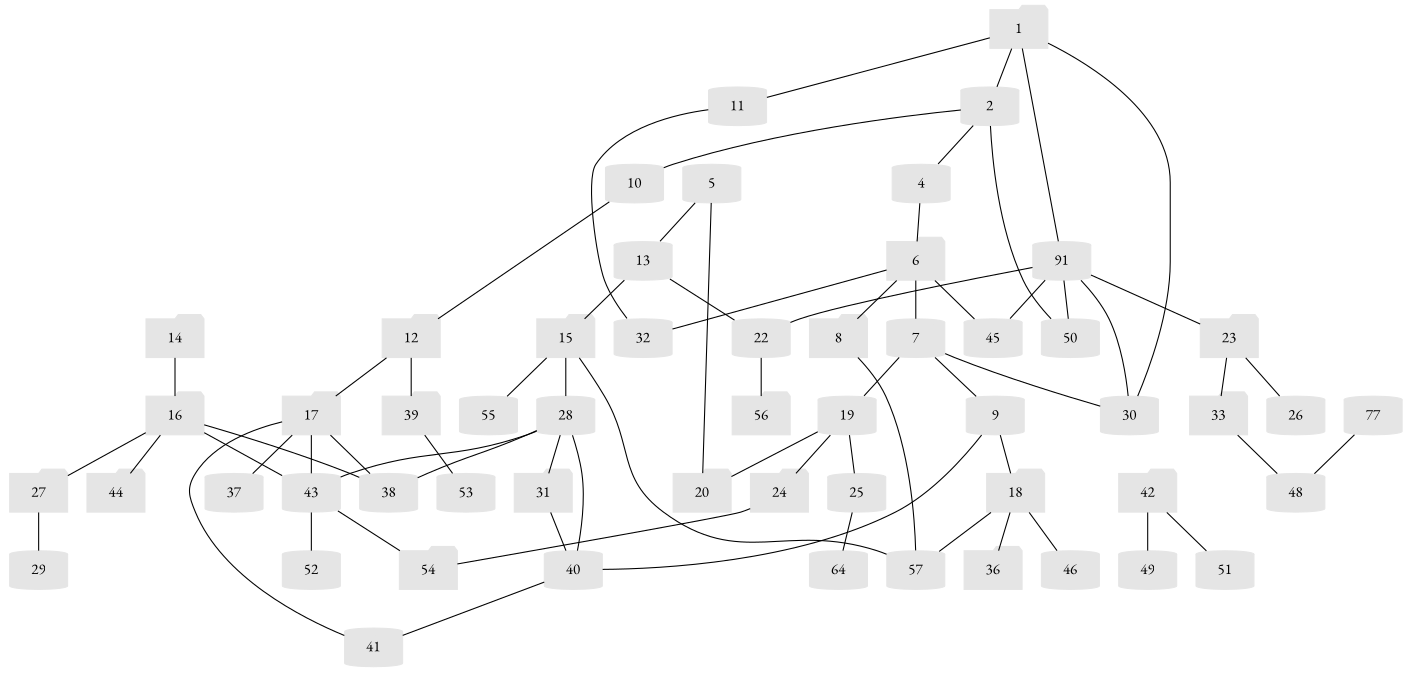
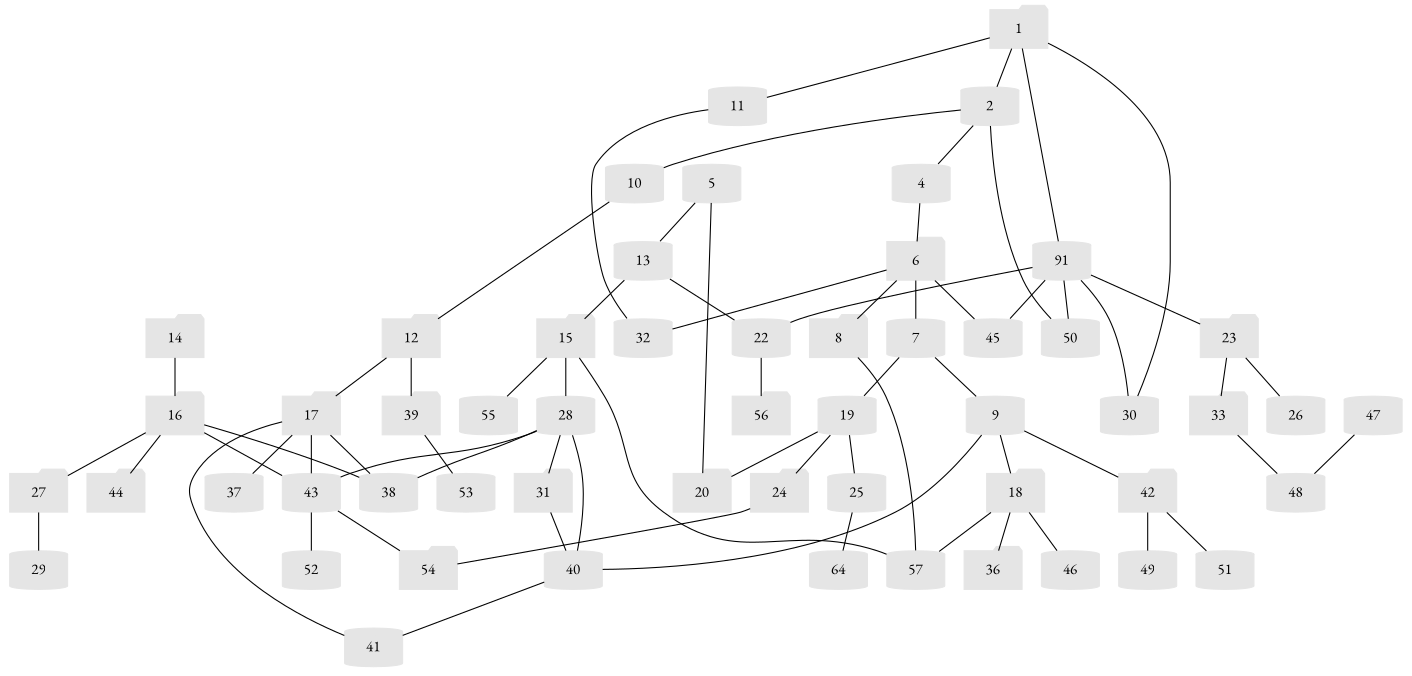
edge "7" -- "30": removed
node "77": label "77" -> "47"
edge "9" -- "42": added
